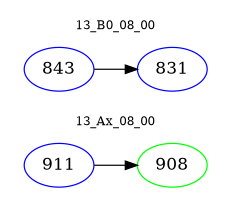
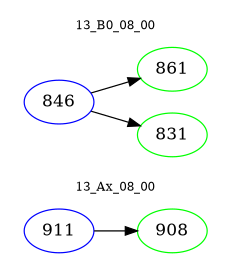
node "843": label "843" -> "846"
node "861": added
node "831": color blue -> green
